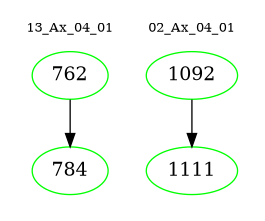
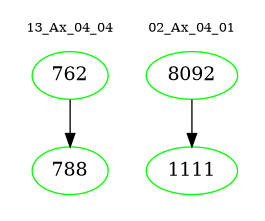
cluster "13_Ax_04_01": label "13_Ax_04_01" -> "13_Ax_04_04"
node "1092": label "1092" -> "8092"
node "784": label "784" -> "788"
